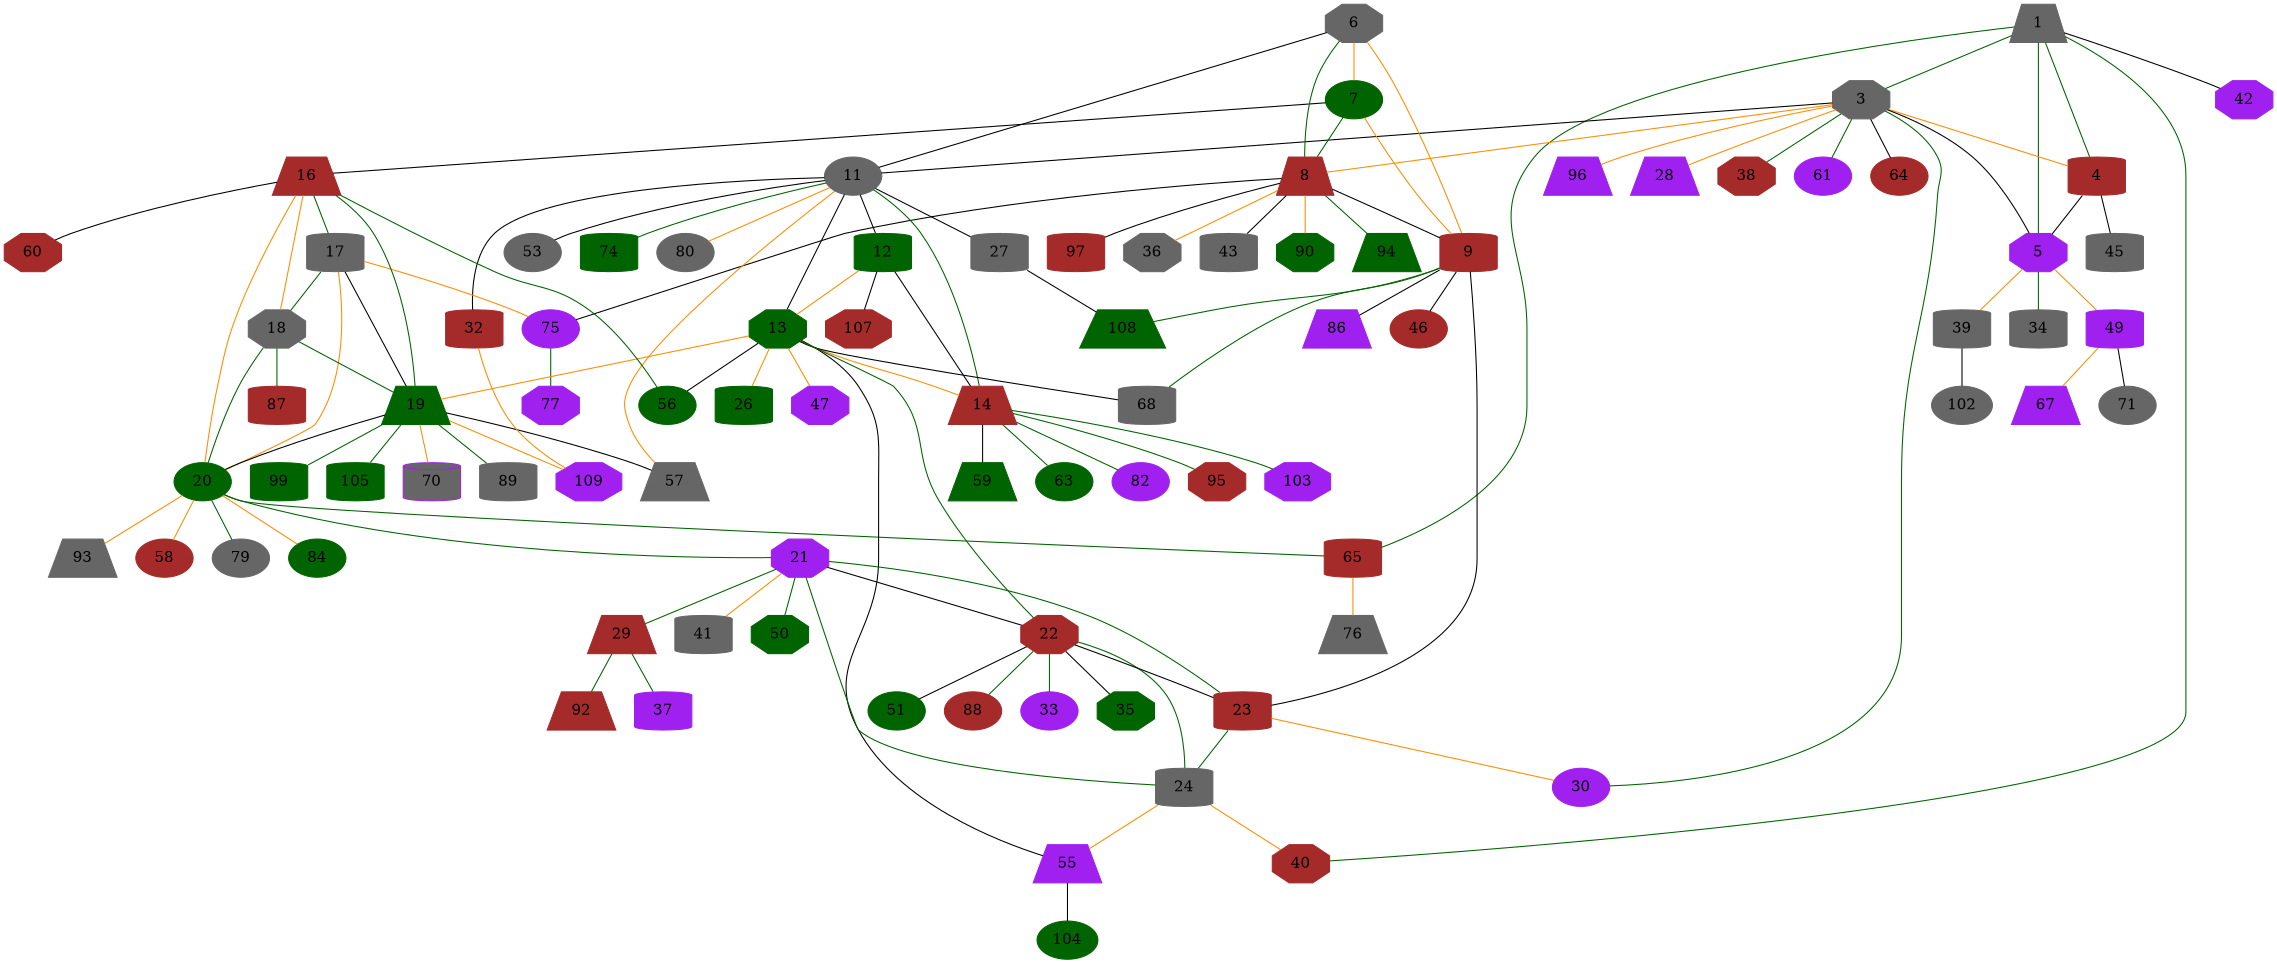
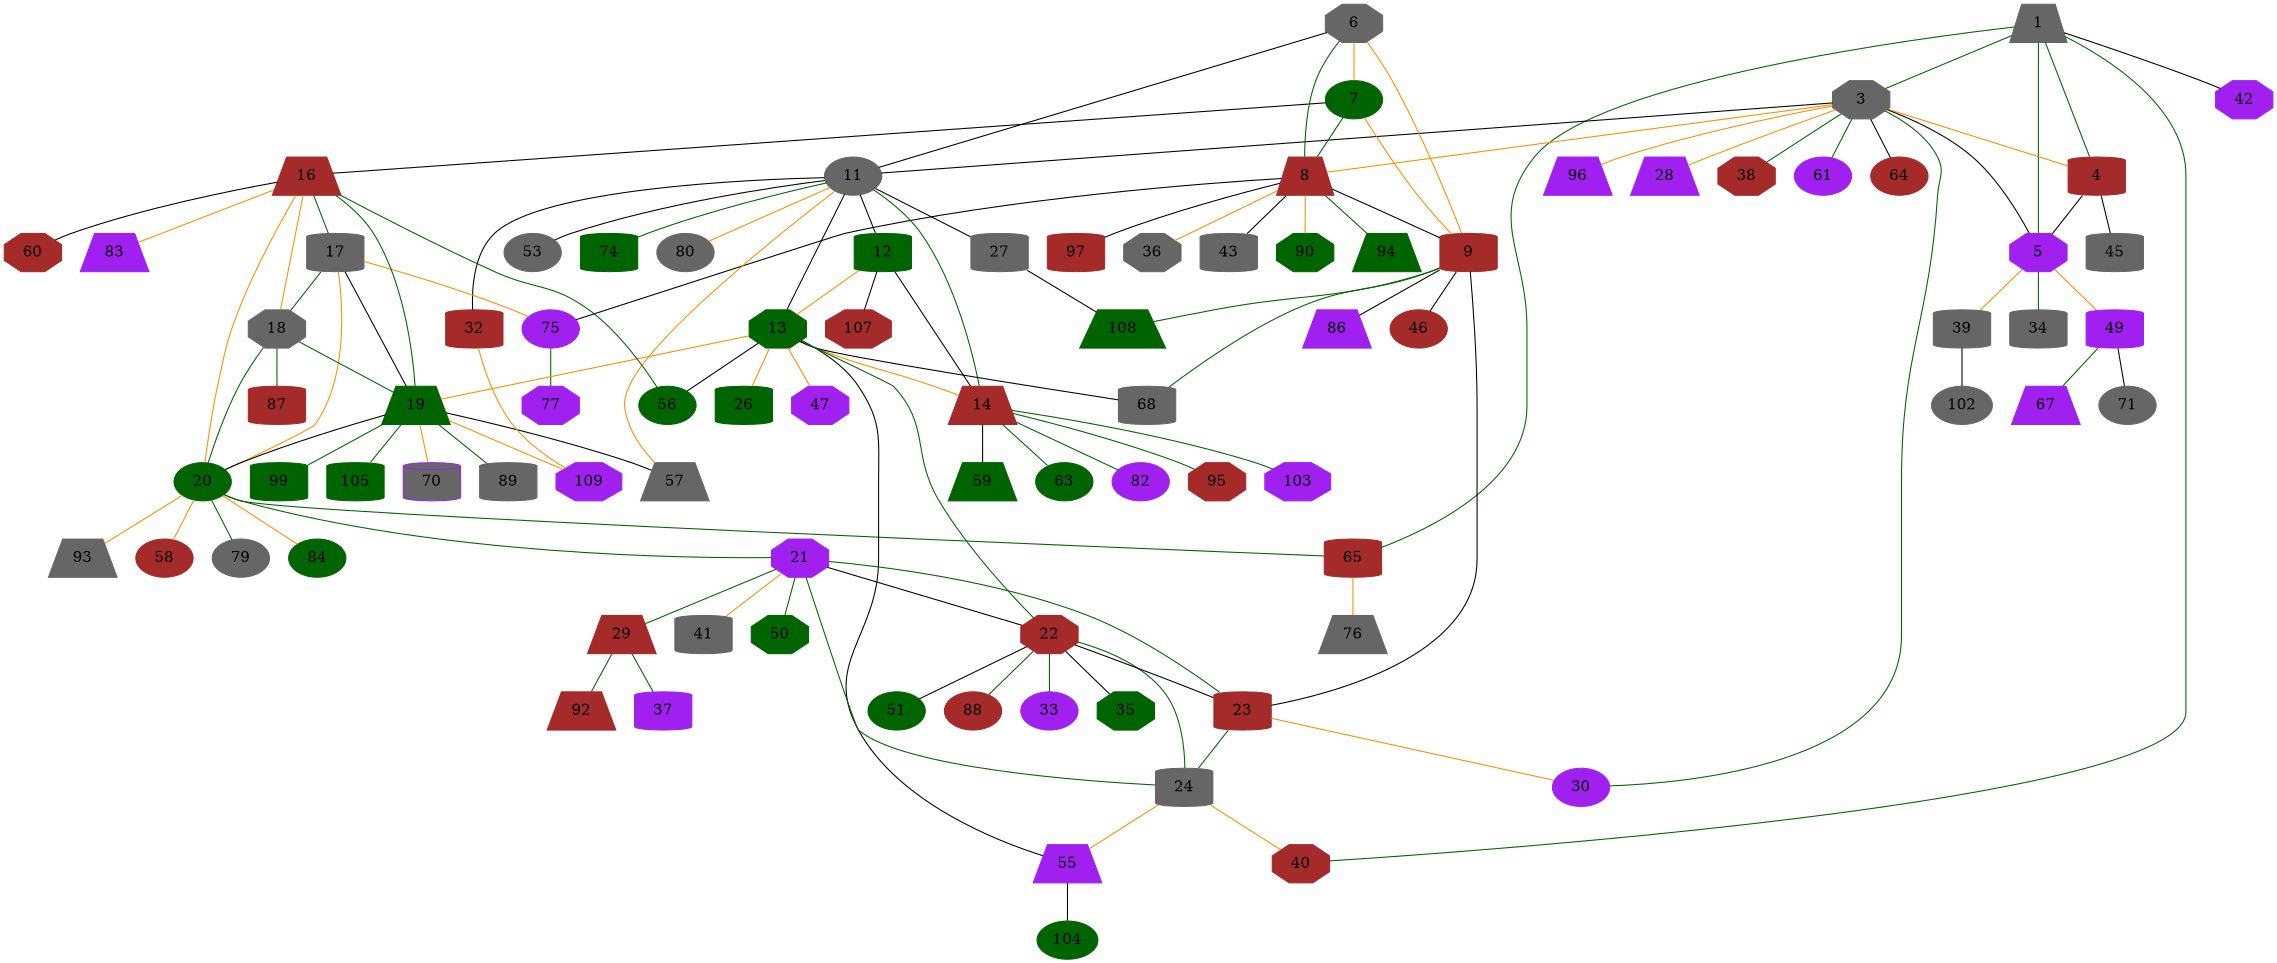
node "83": added
edge "49" -- "67": color darkorange -> darkgreen
